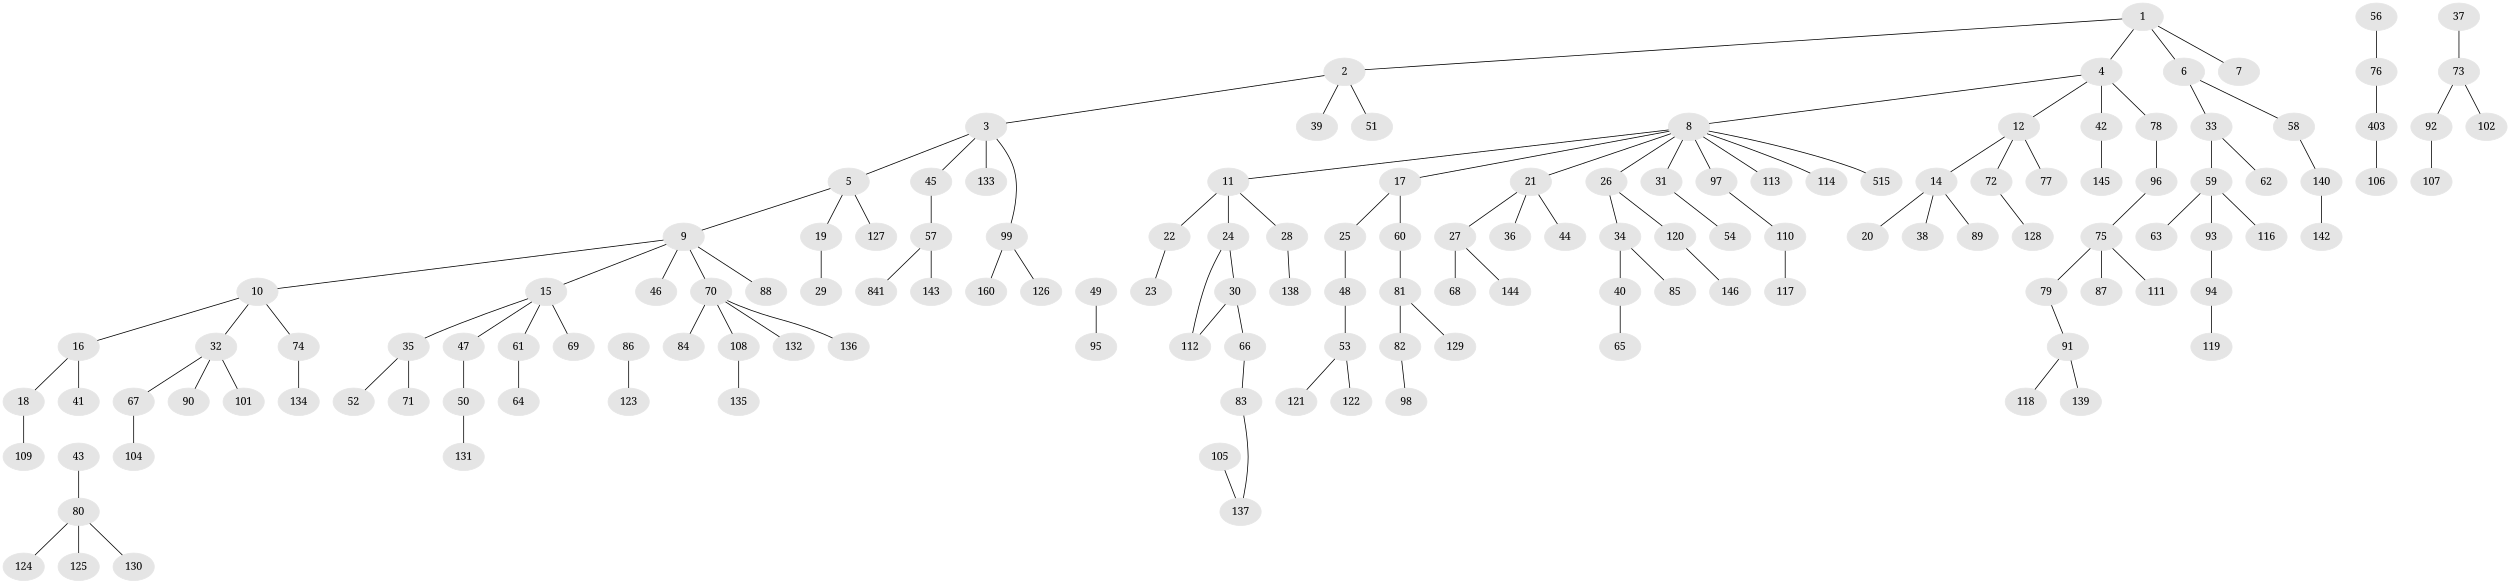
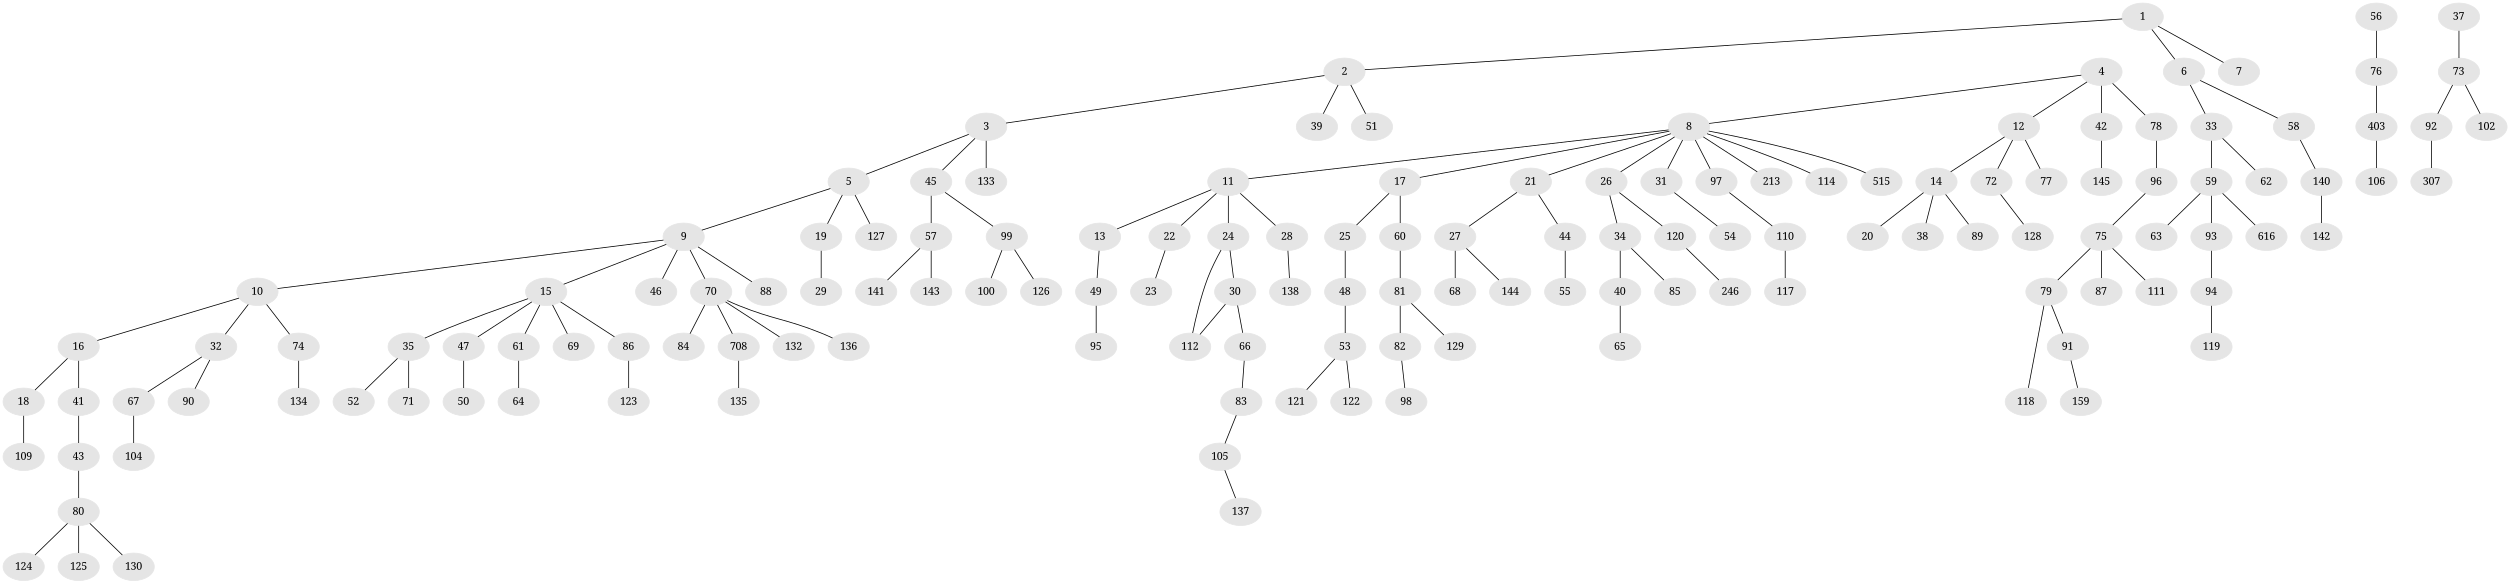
edge "1" -- "4": removed
edge "3" -- "99": now "45" -- "99"
node "113": label "113" -> "213"
node "107": label "107" -> "307"
node "13": added
node "36": removed
node "116": label "116" -> "616"
node "841": label "841" -> "141"
node "160": label "160" -> "100"
node "55": added
node "146": label "146" -> "246"
edge "15" -- "86": added
node "108": label "108" -> "708"
edge "91" -- "118": now "79" -- "118"
node "101": removed
node "139": label "139" -> "159"
edge "41" -- "43": added
node "131": removed
edge "83" -- "137": now "83" -- "105"
